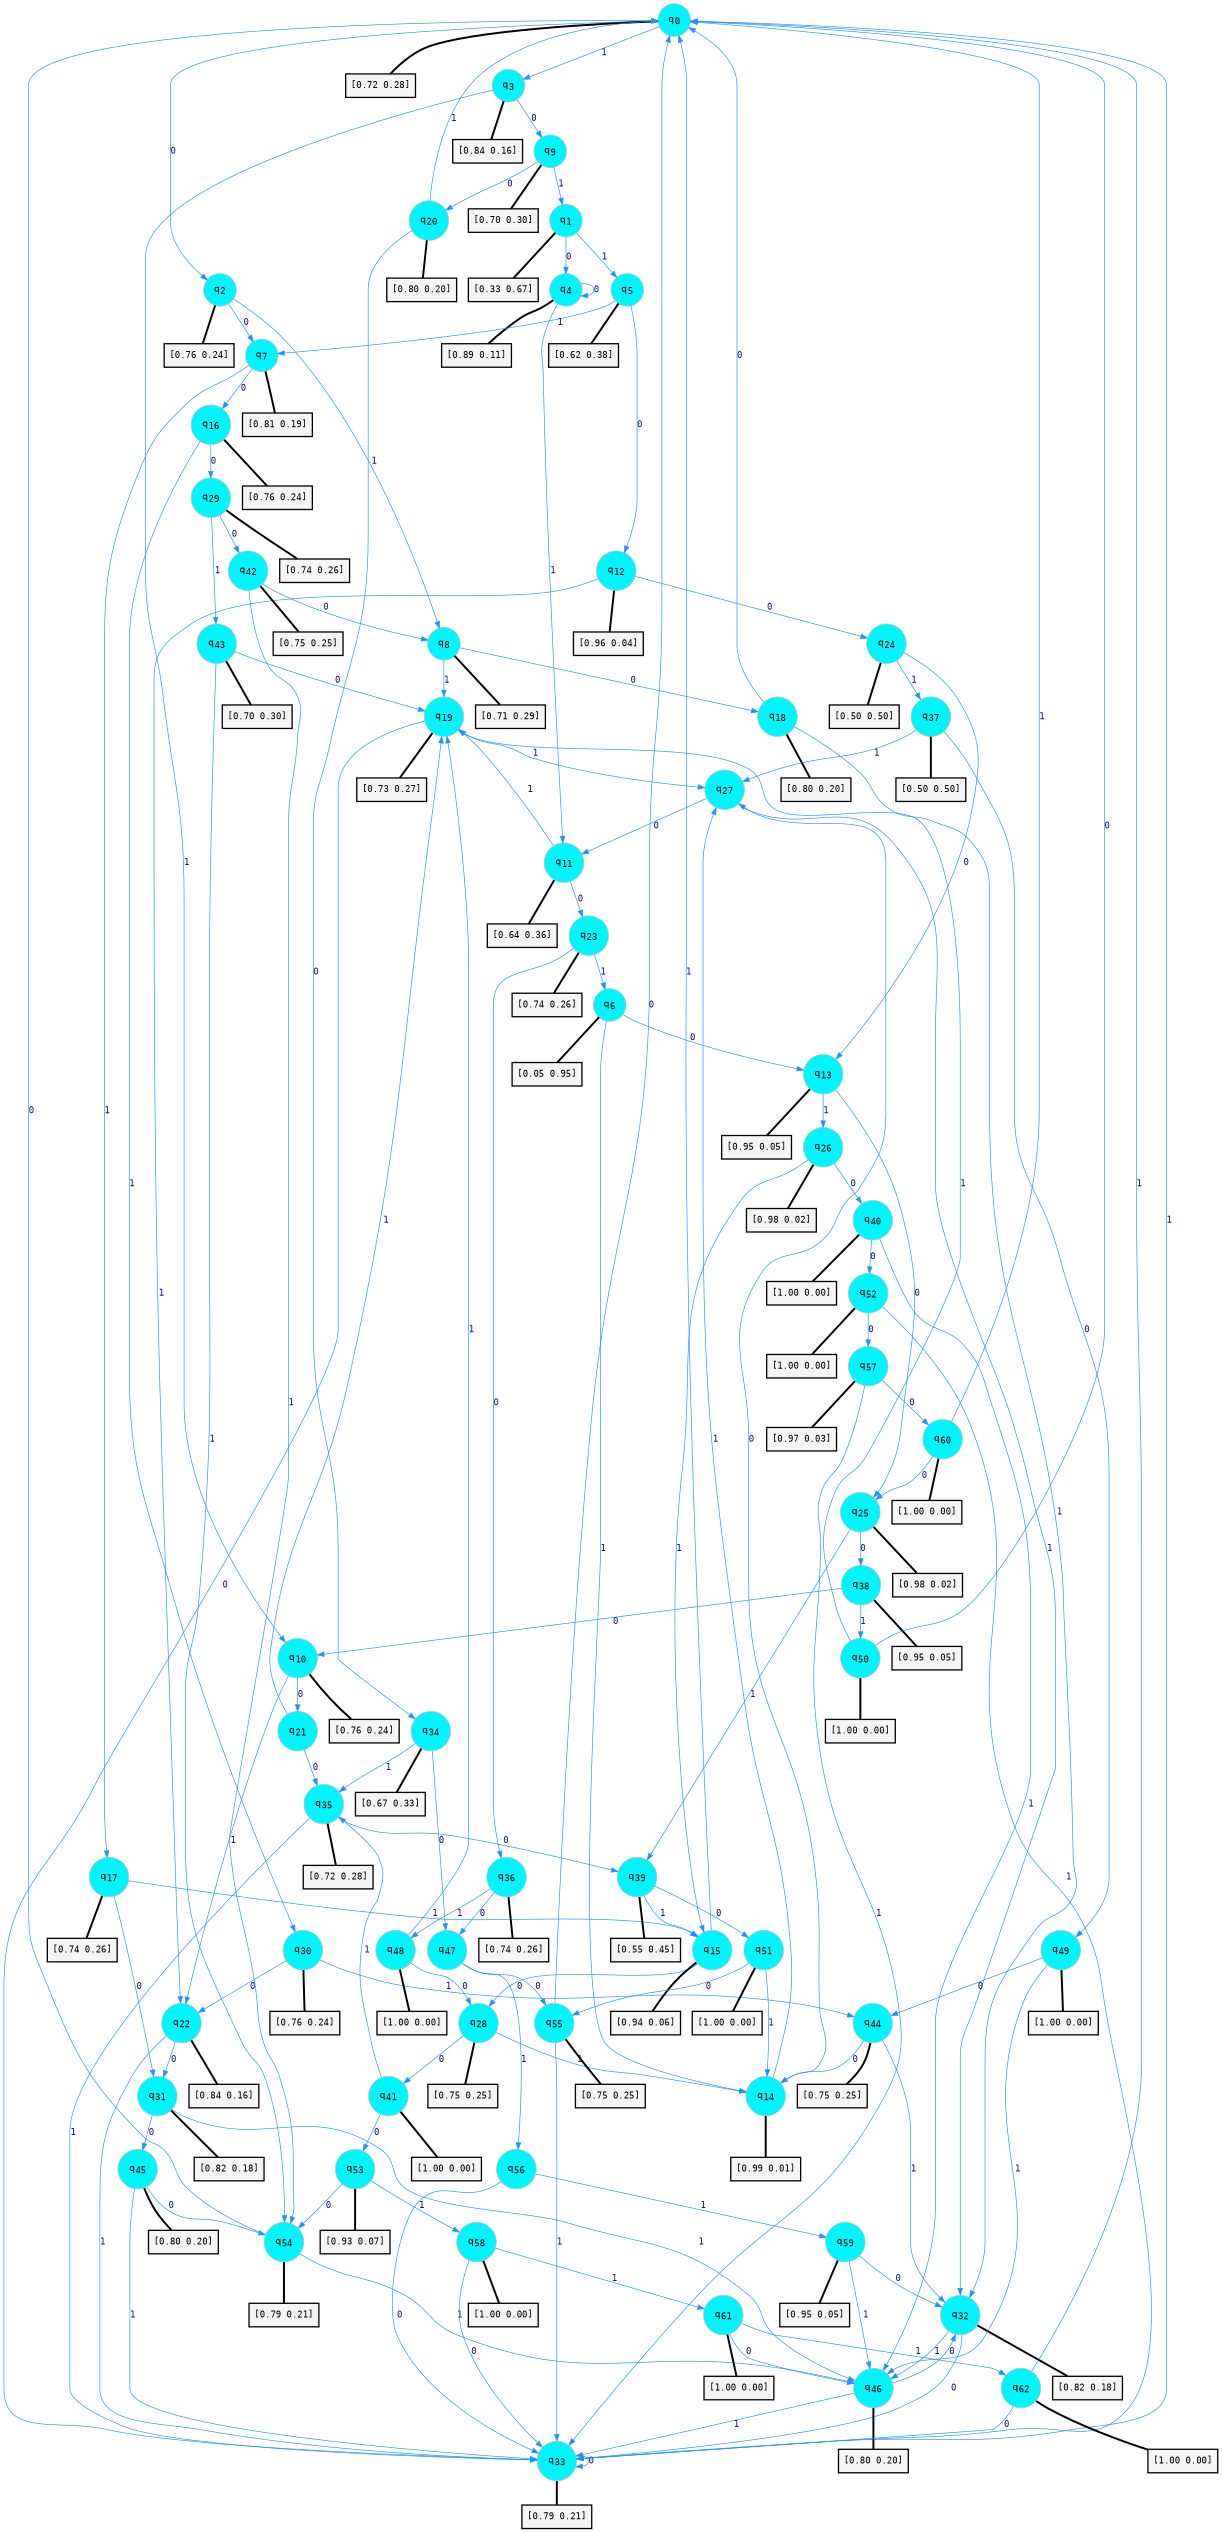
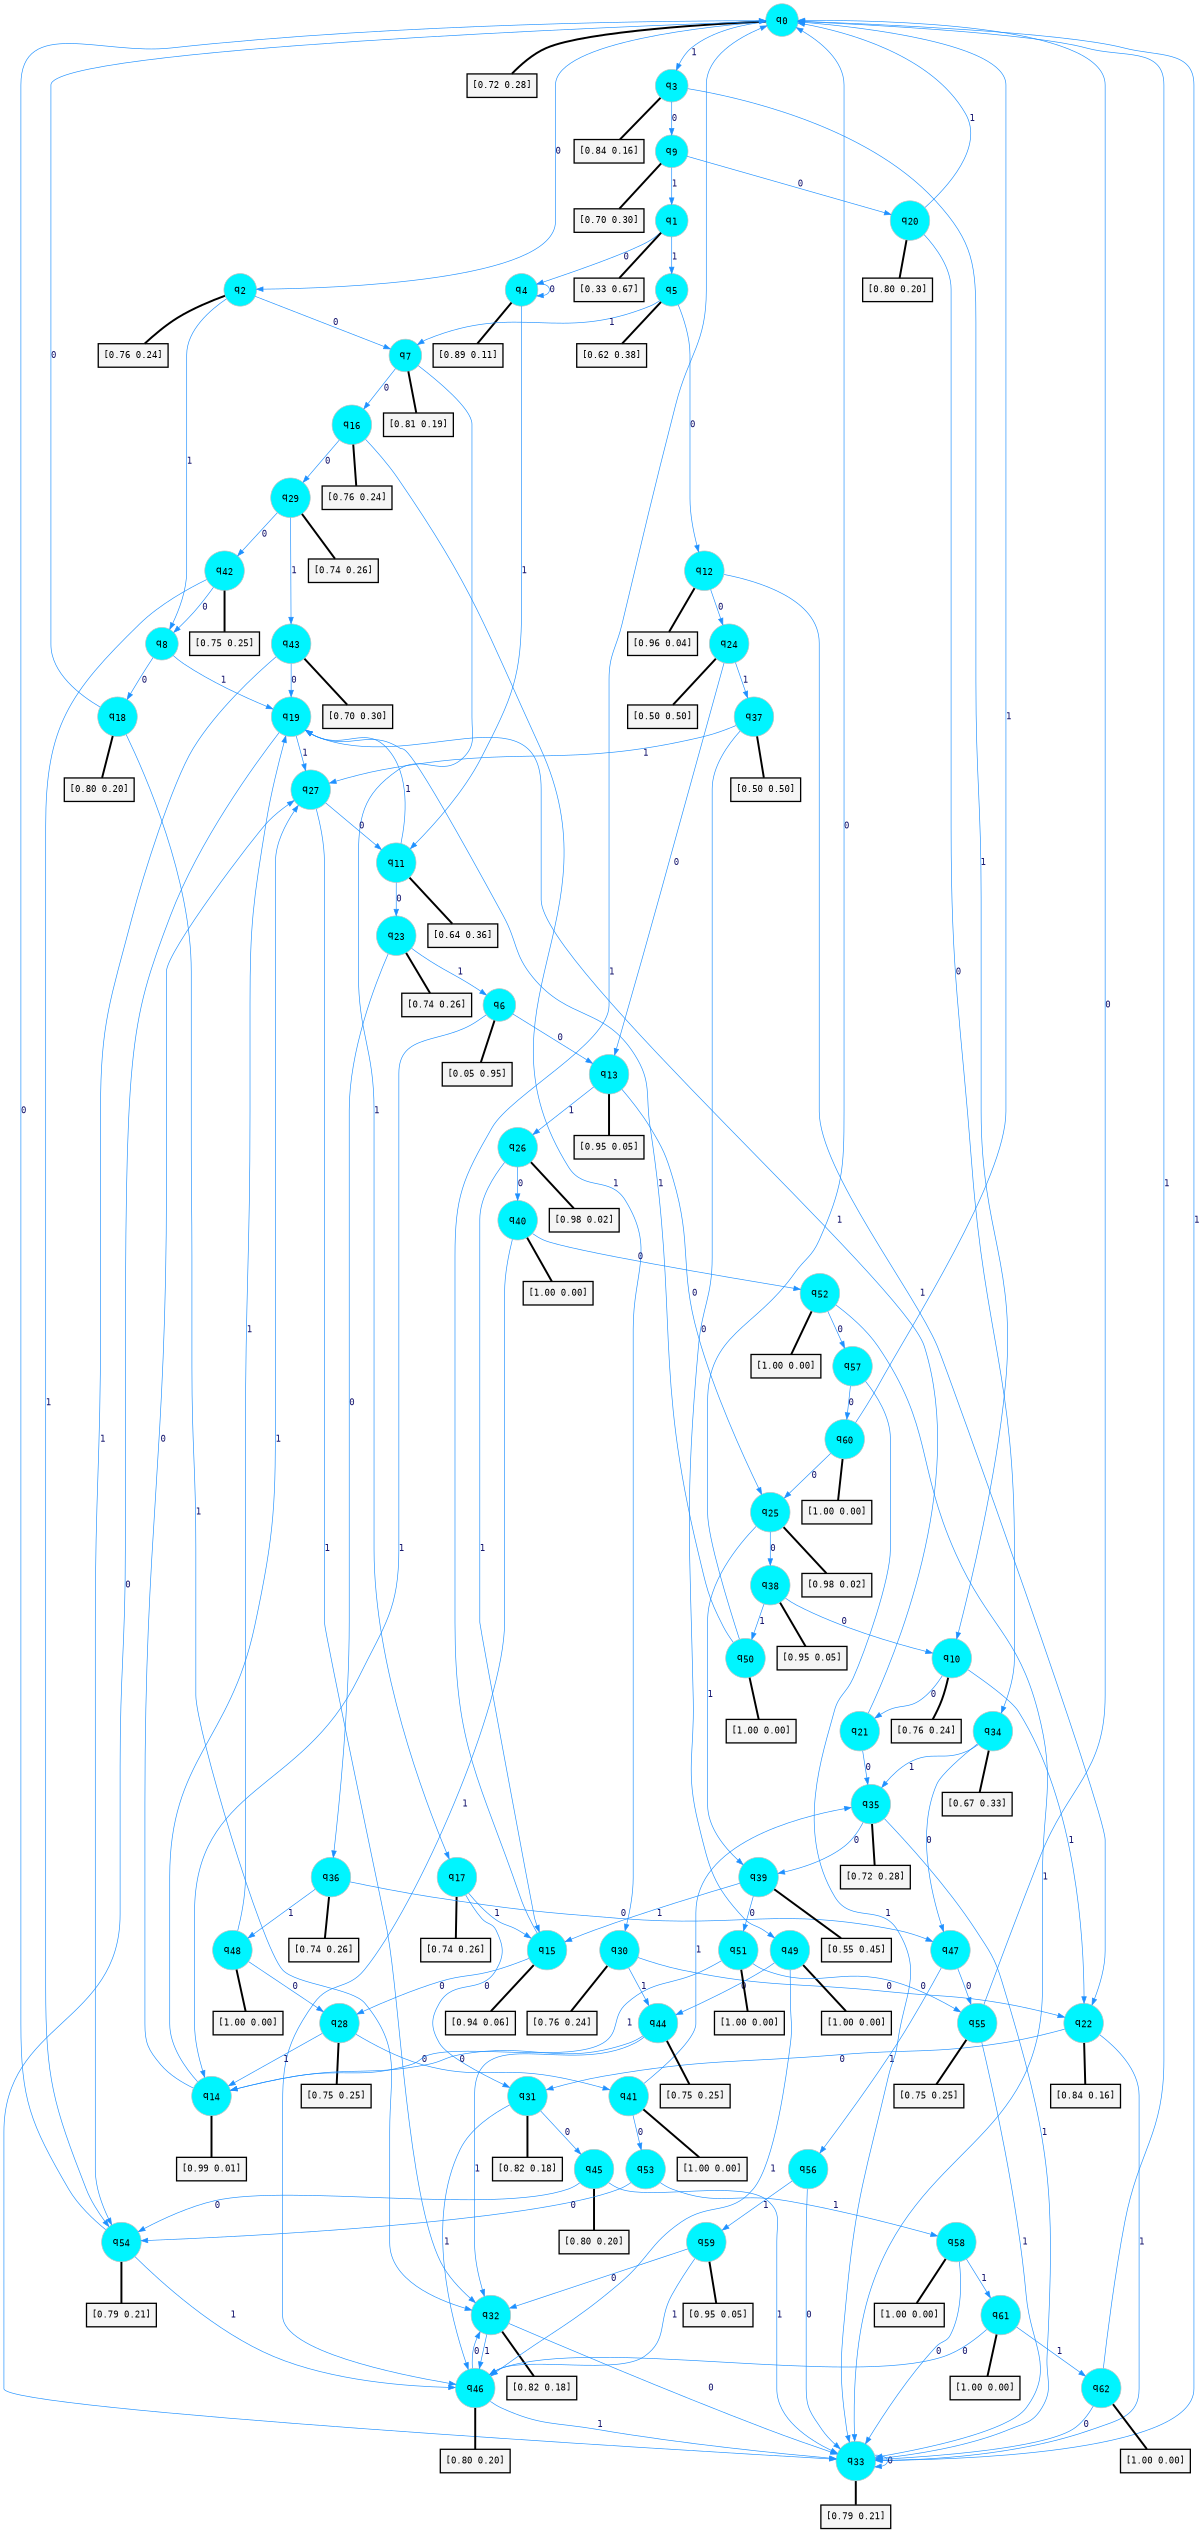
node "[0.71 0.29]": removed
node "[0.73 0.27]": removed
node "[0.97 0.03]": removed
node "[0.93 0.07]": removed
